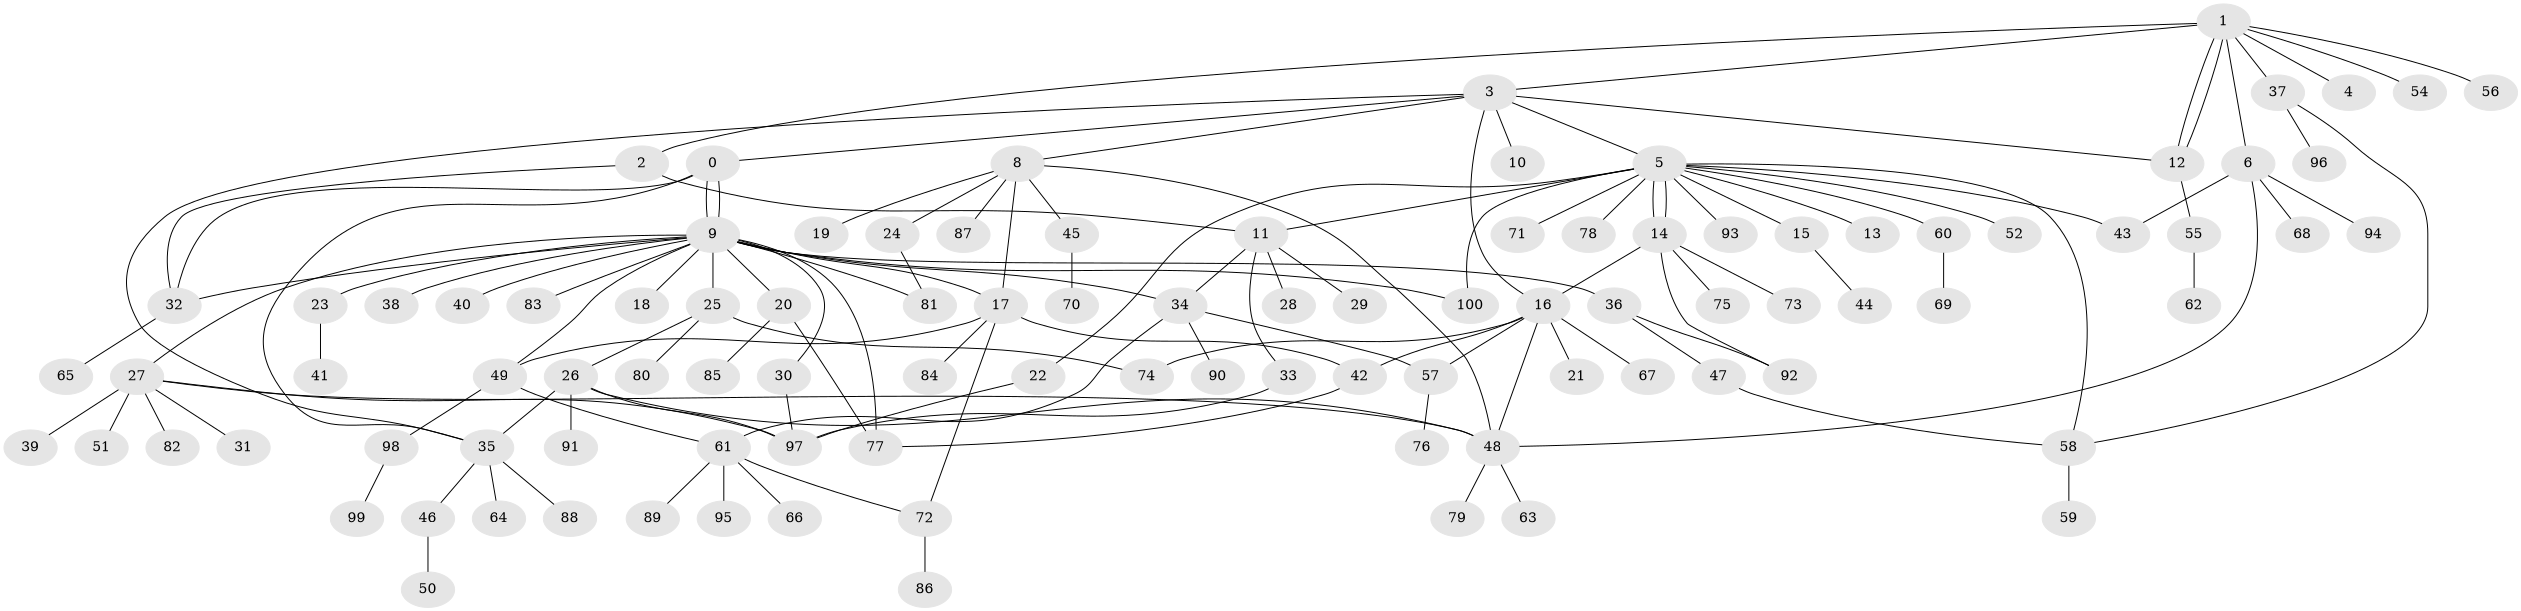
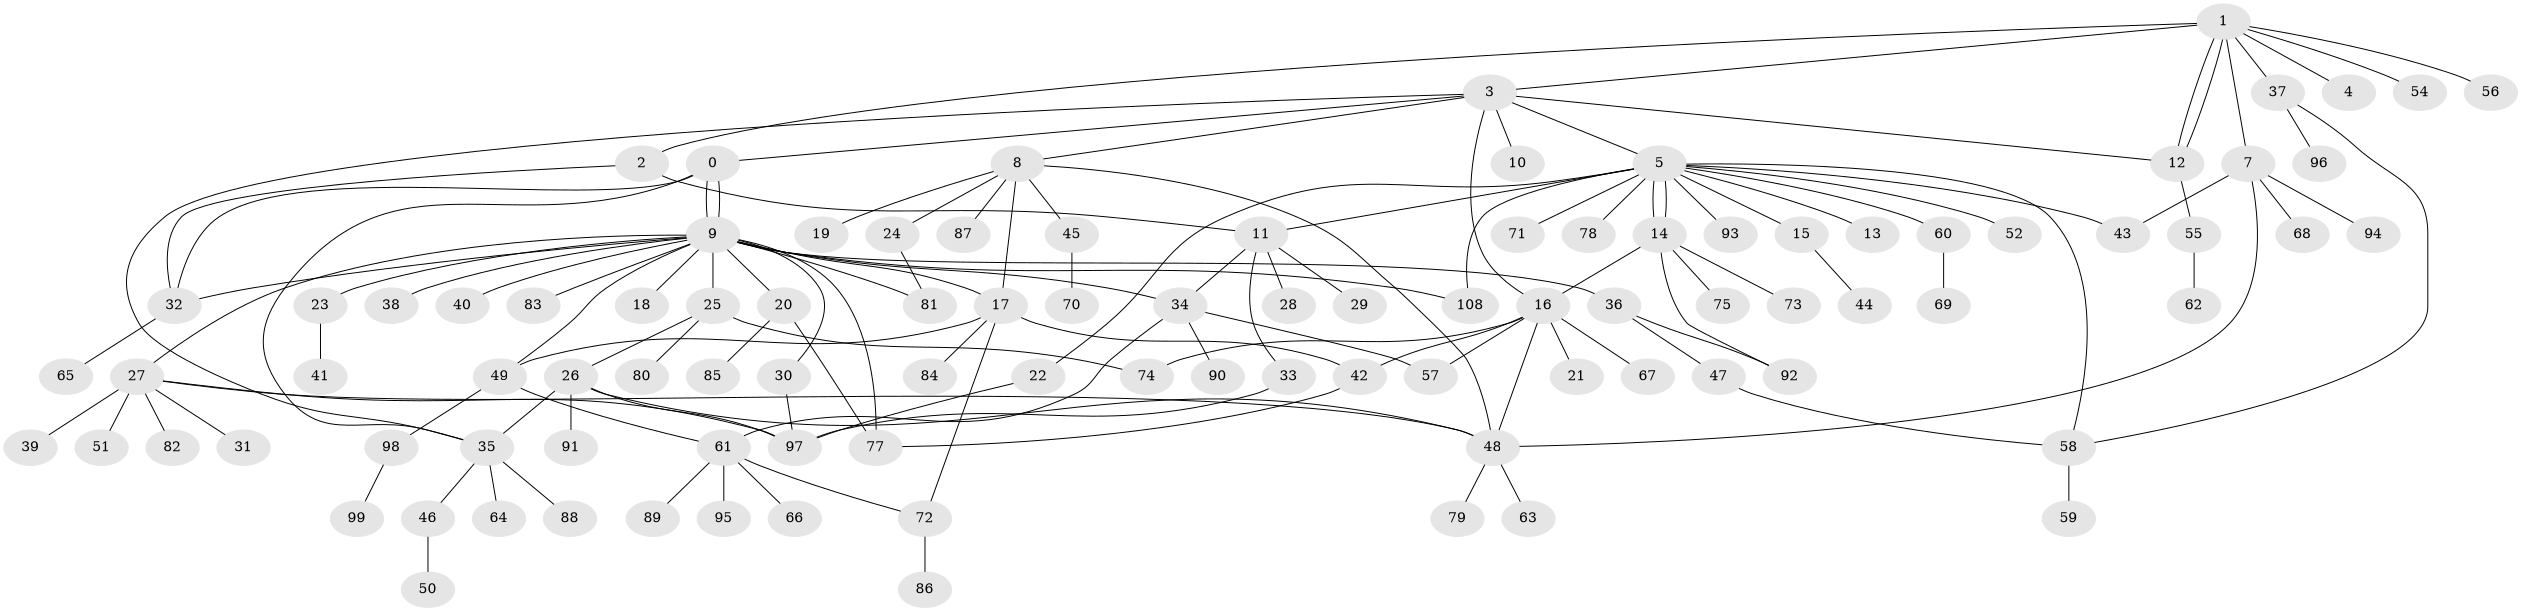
node "6": label "6" -> "7"
node "100": label "100" -> "108"
node "76": removed
